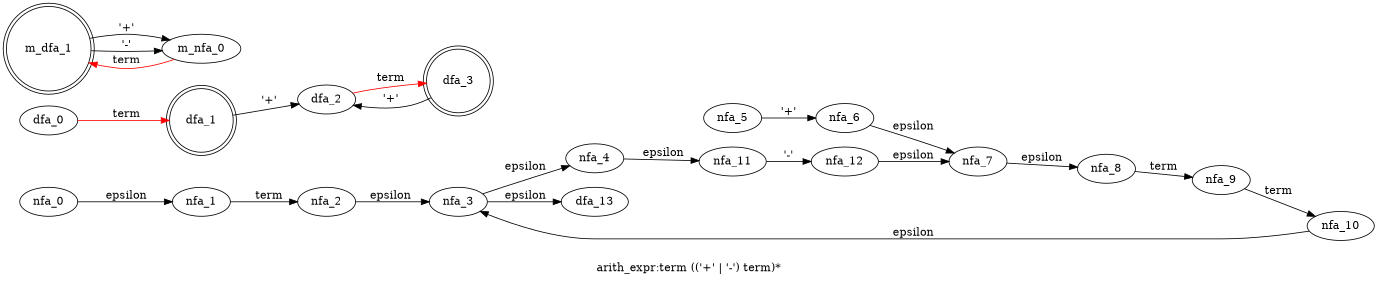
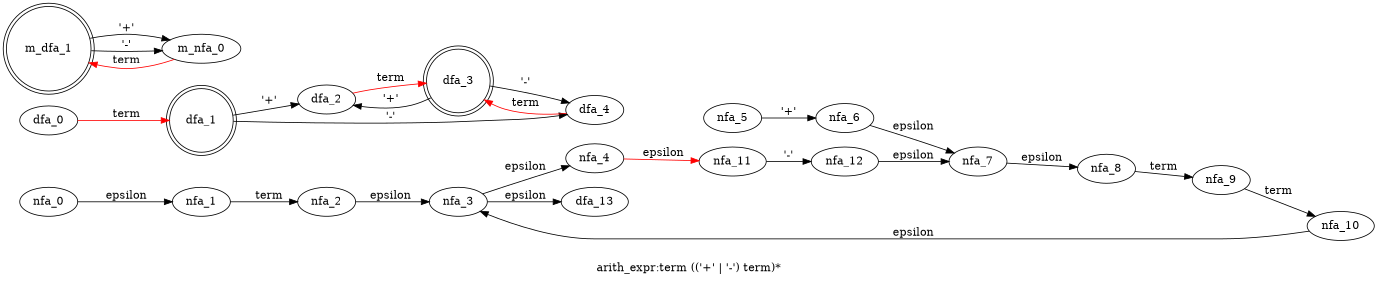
node "dfa_4": added
edge "nfa_4" -> "nfa_11": color black -> red
